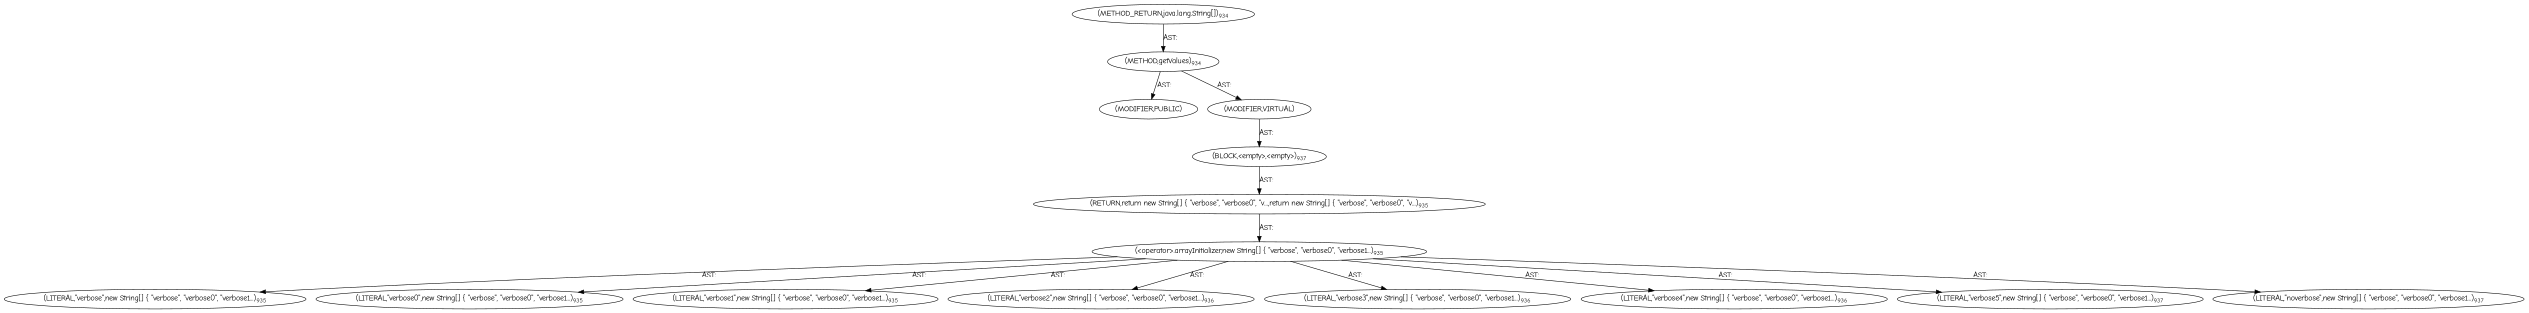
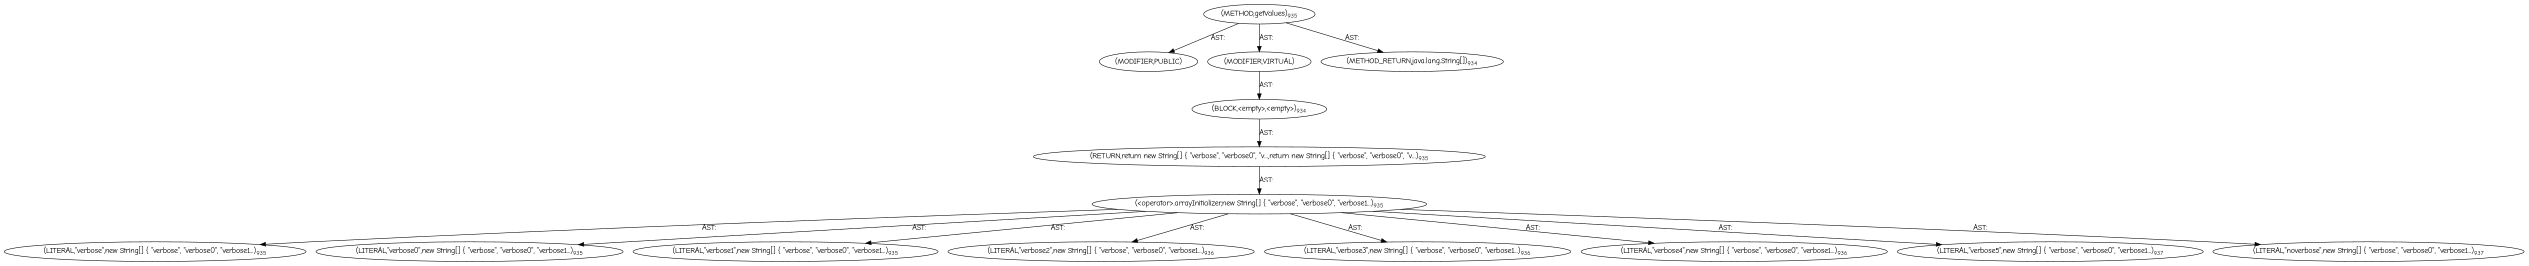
edge "(METHOD_RETURN,java.lang.String[])" -> "(METHOD,getValues)": reversed
node "(METHOD,getValues)": text "934" -> "935"
node "(BLOCK,<empty>,<empty>)": text "937" -> "934"
